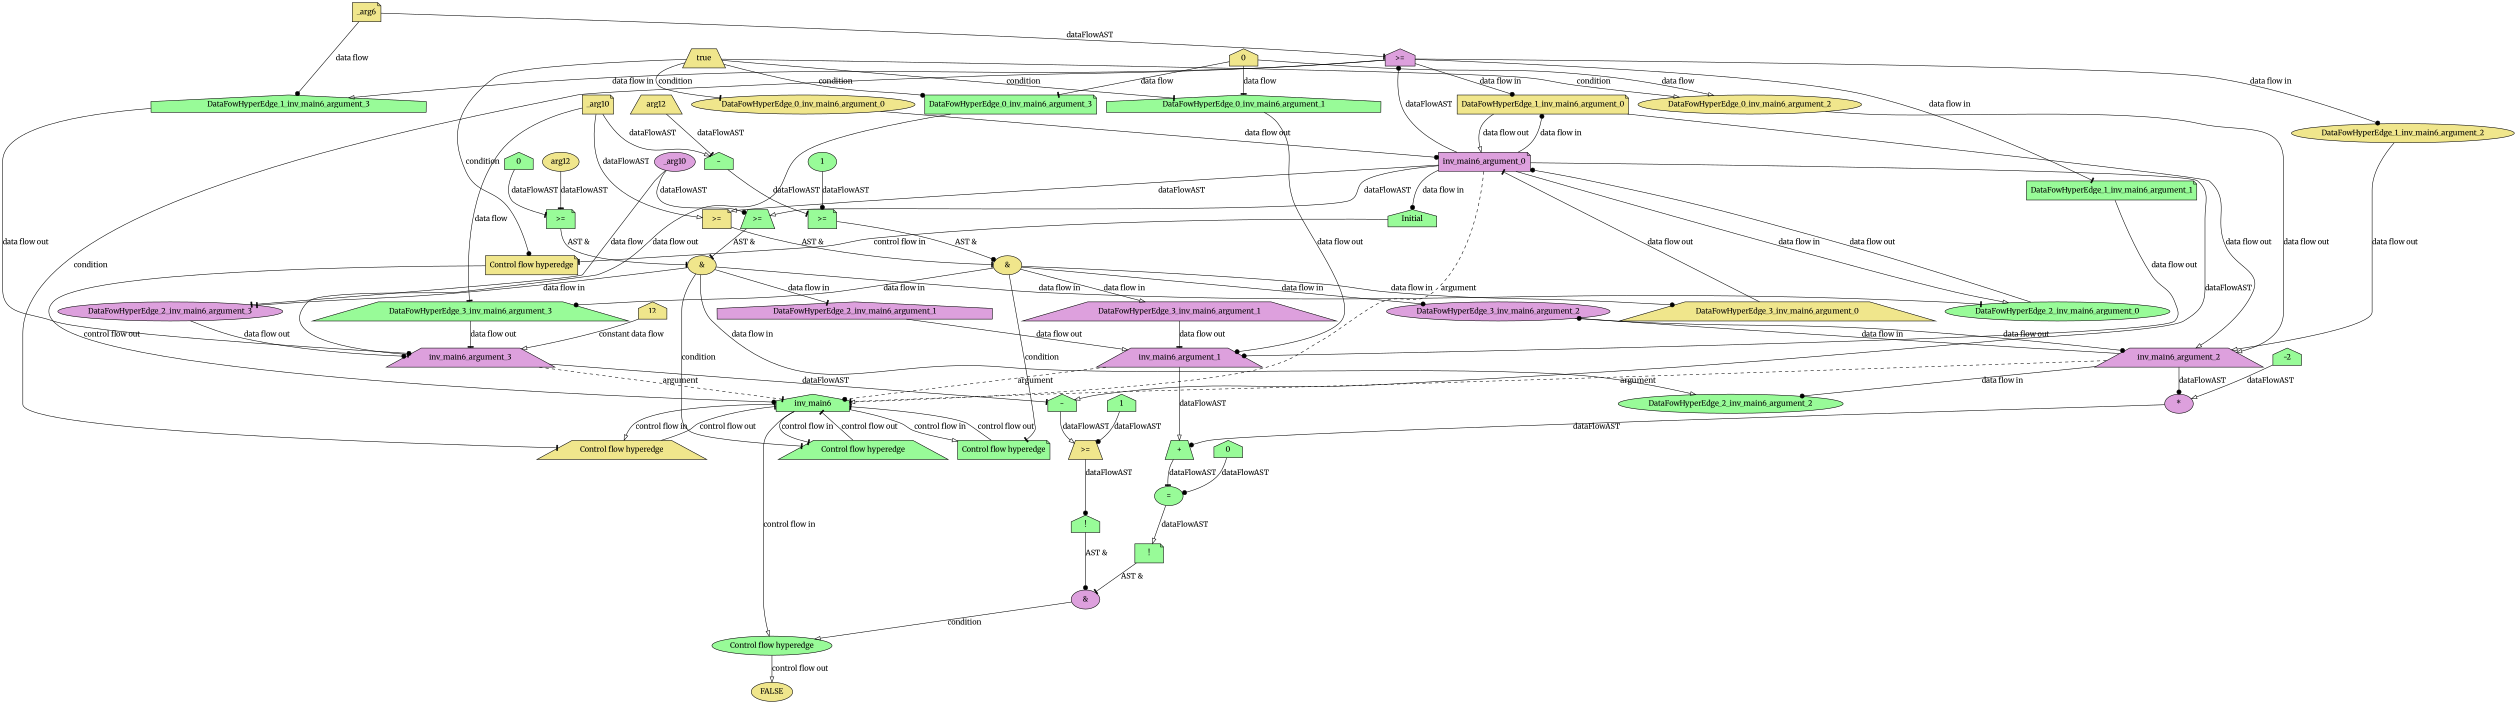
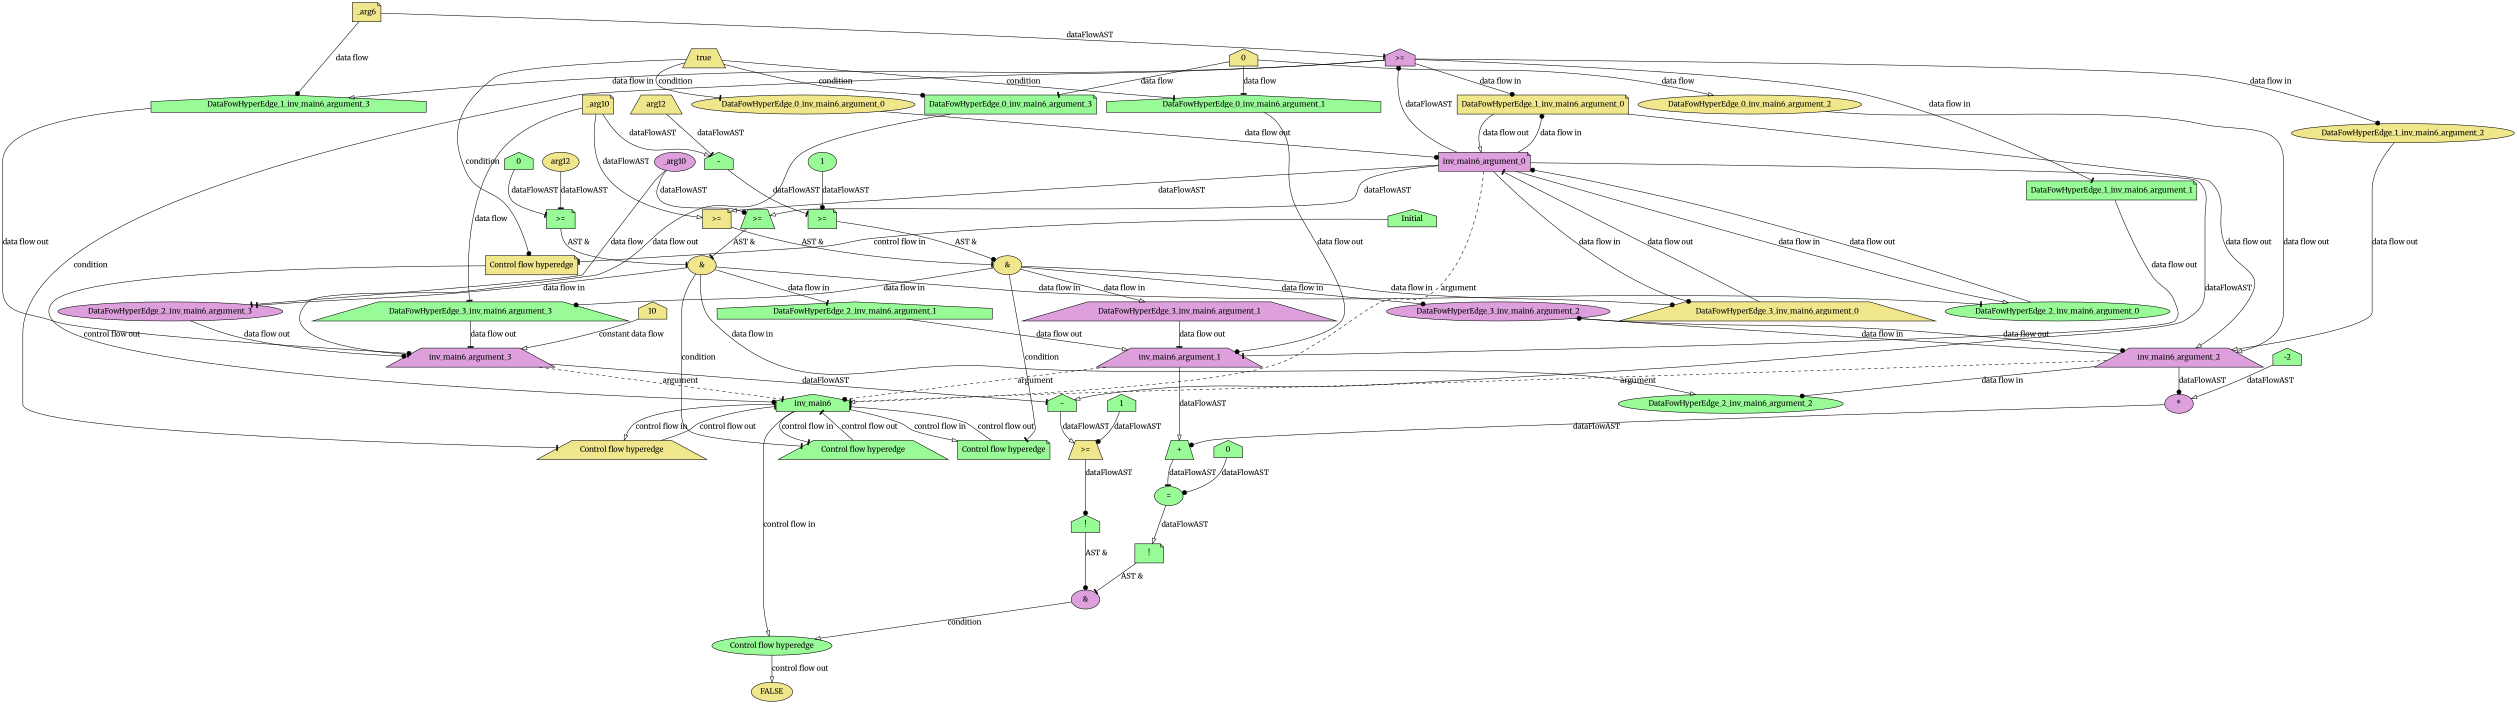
edge "true" -> "DataFowHyperEdge_0_inv_main6_argument_2": removed, label "condition"
edge "inv_main6_argument_0" -> "Initial": now "inv_main6_argument_0" -> "DataFowHyperEdge_3_inv_main6_argument_0"
node "12": label "12" -> "10"
node "DataFowHyperEdge_2_inv_main6_argument_1": fillcolor plum -> palegreen
edge "DataFowHyperEdge_1_inv_main6_argument_1" -> "inv_main6_argument_1": arrowhead dot -> tee
